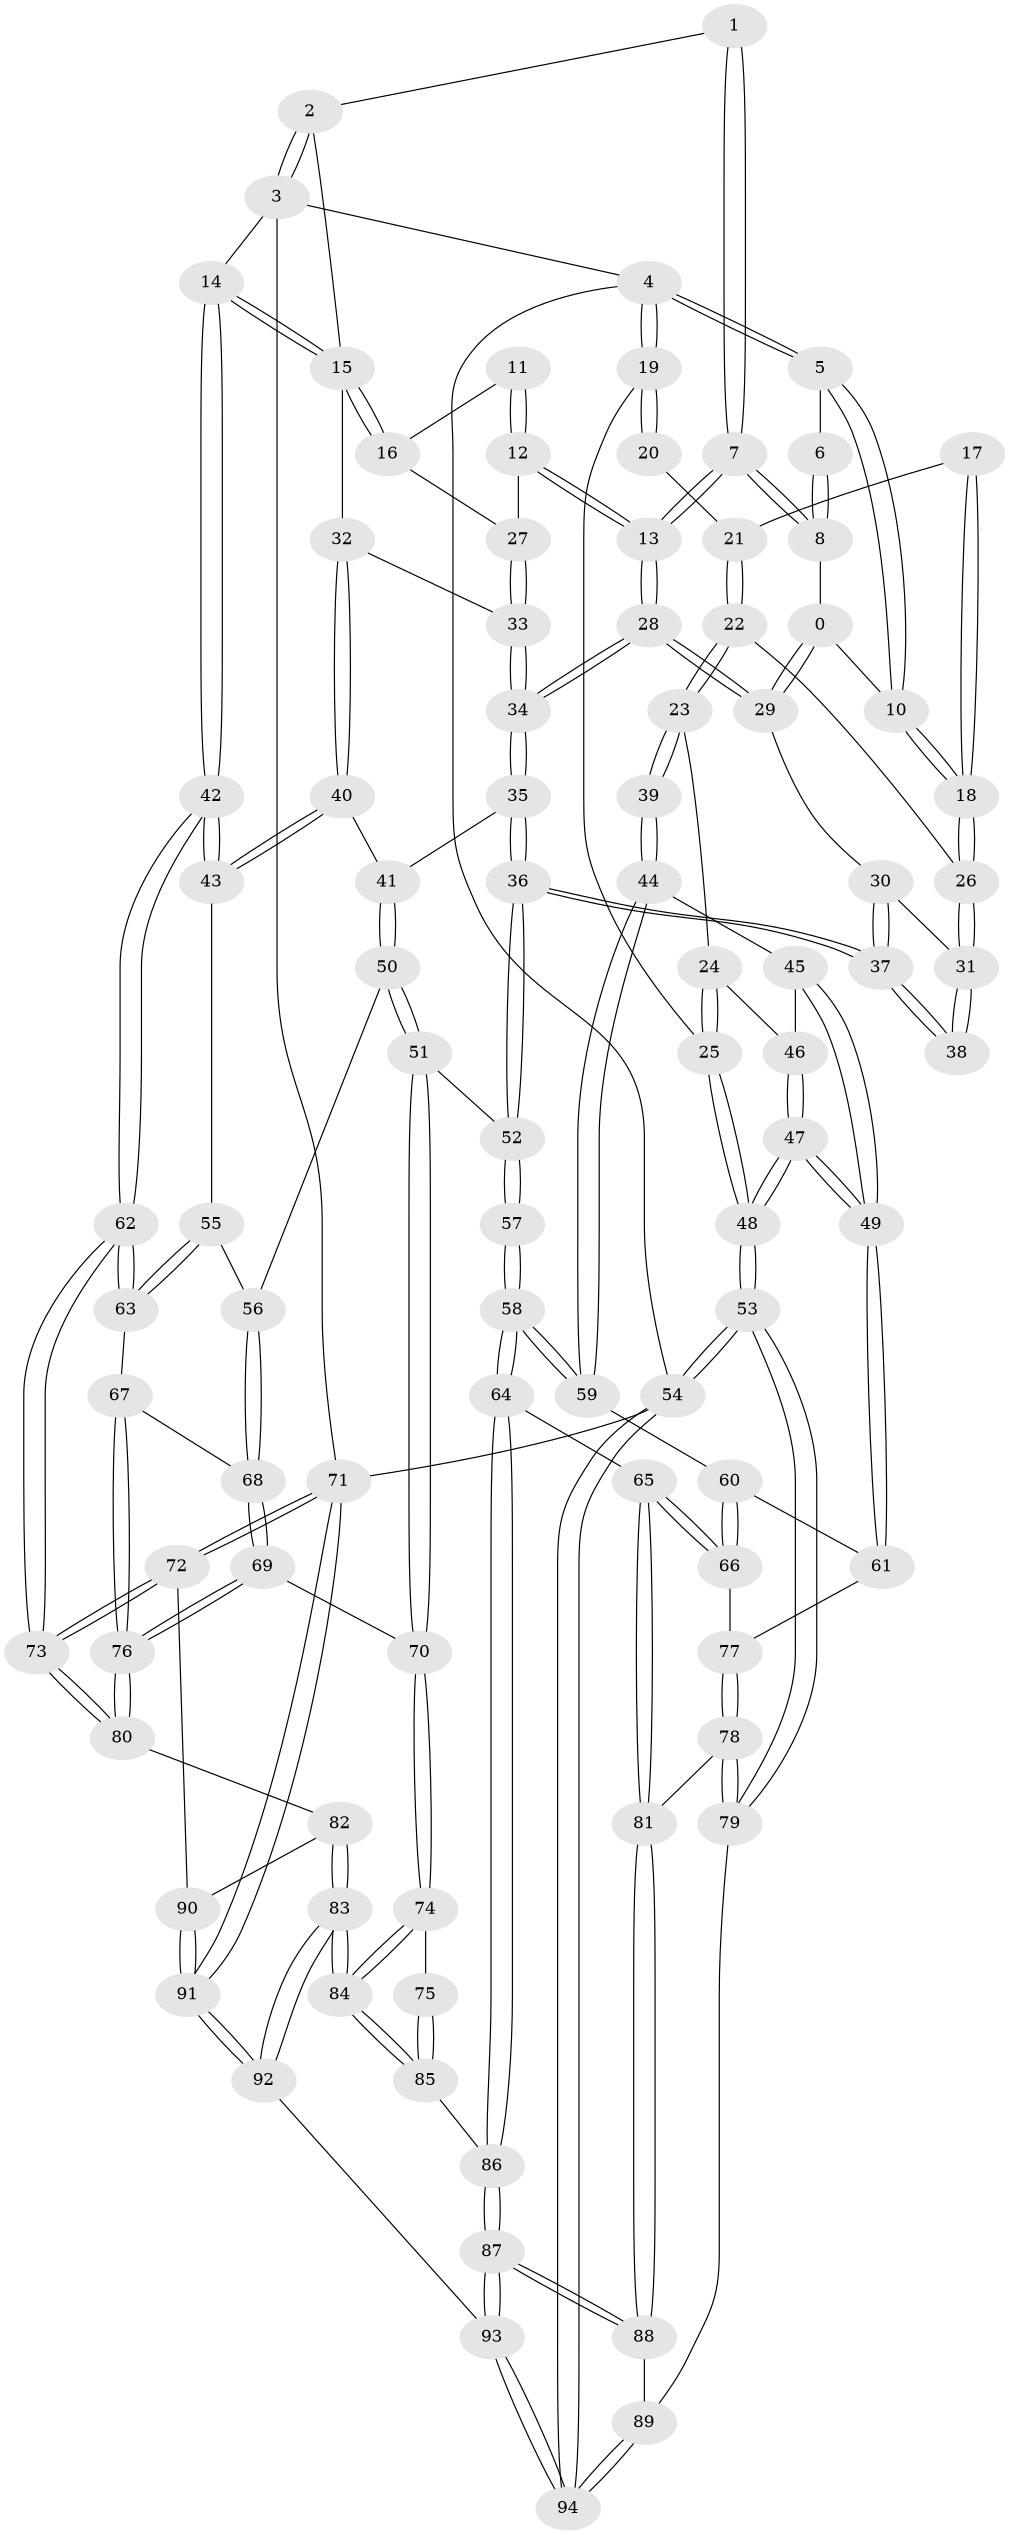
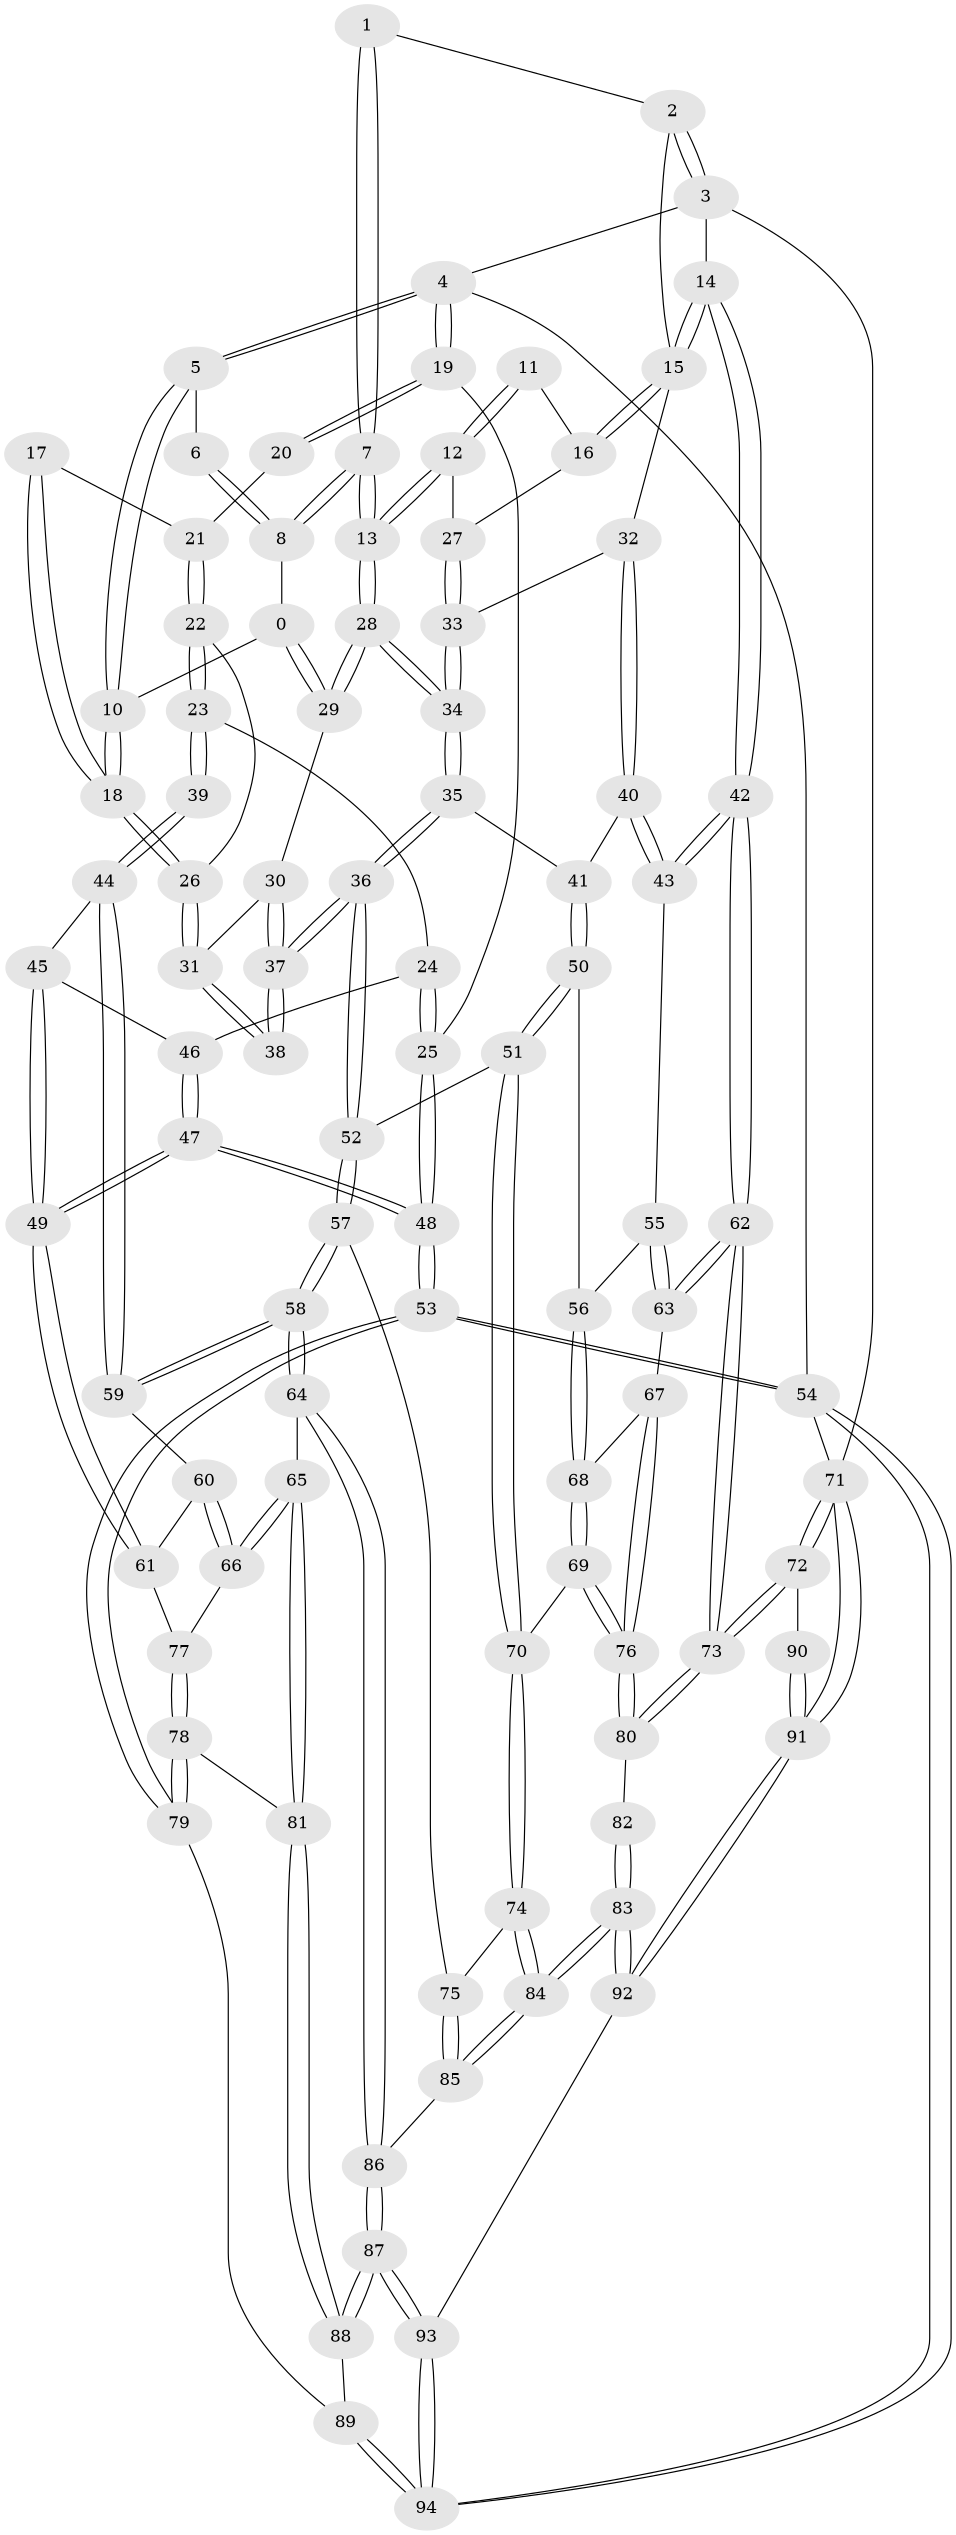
edge "57" -- "75": added
edge "82" -- "90": removed
